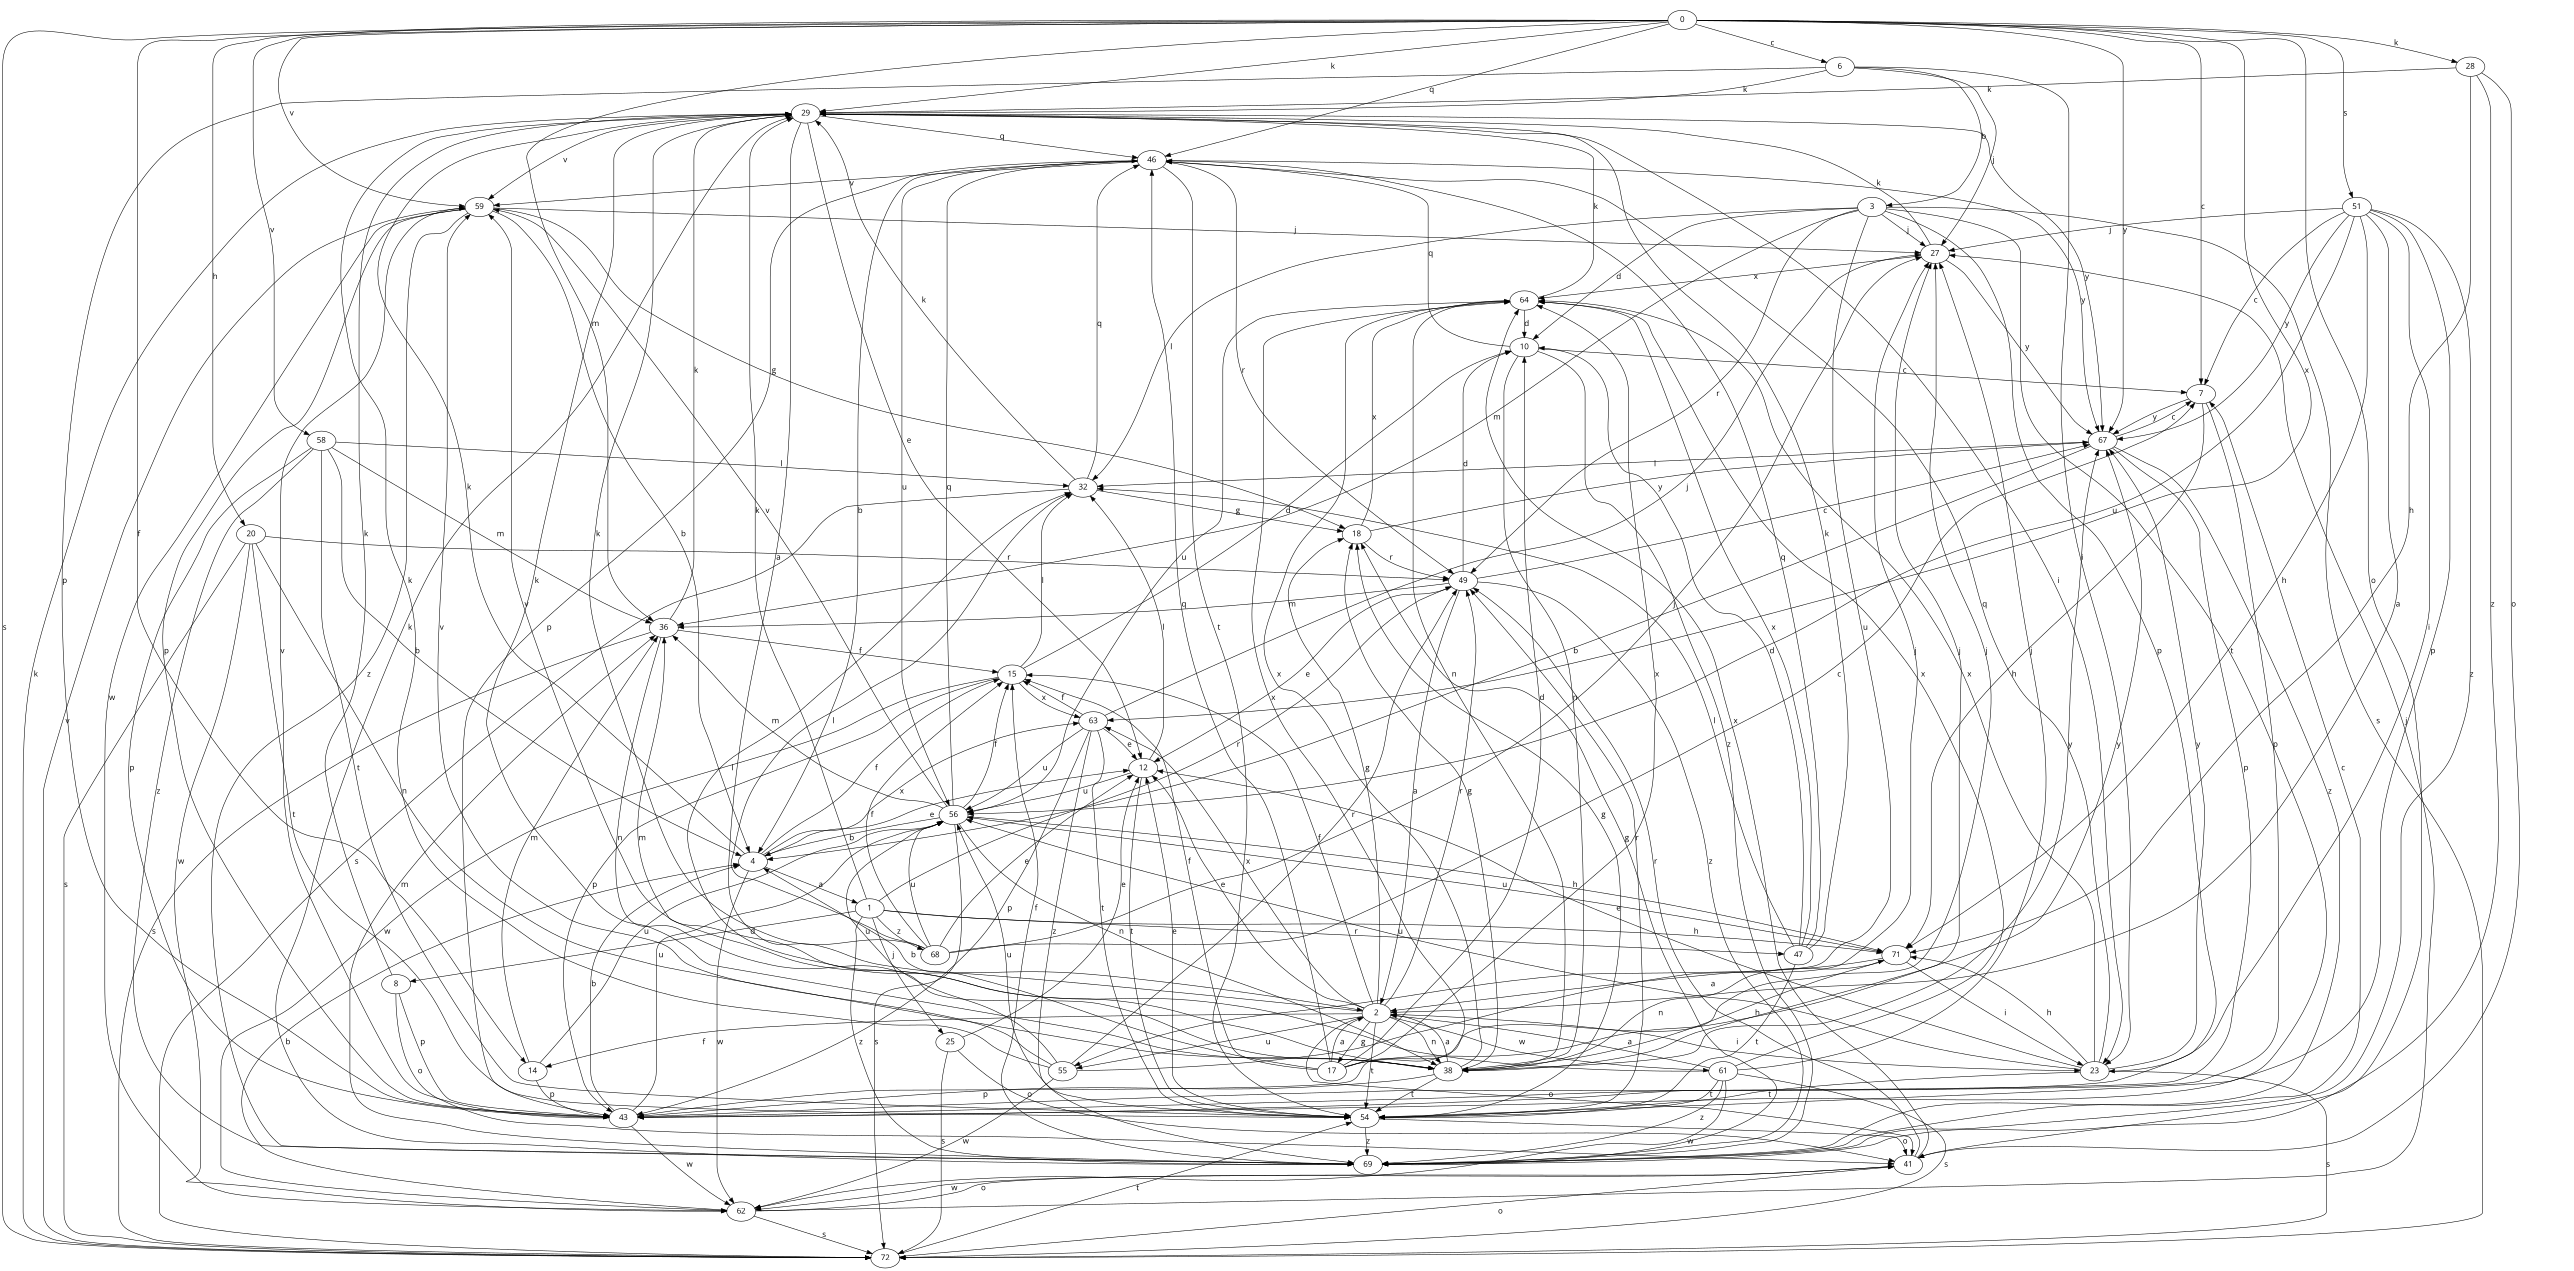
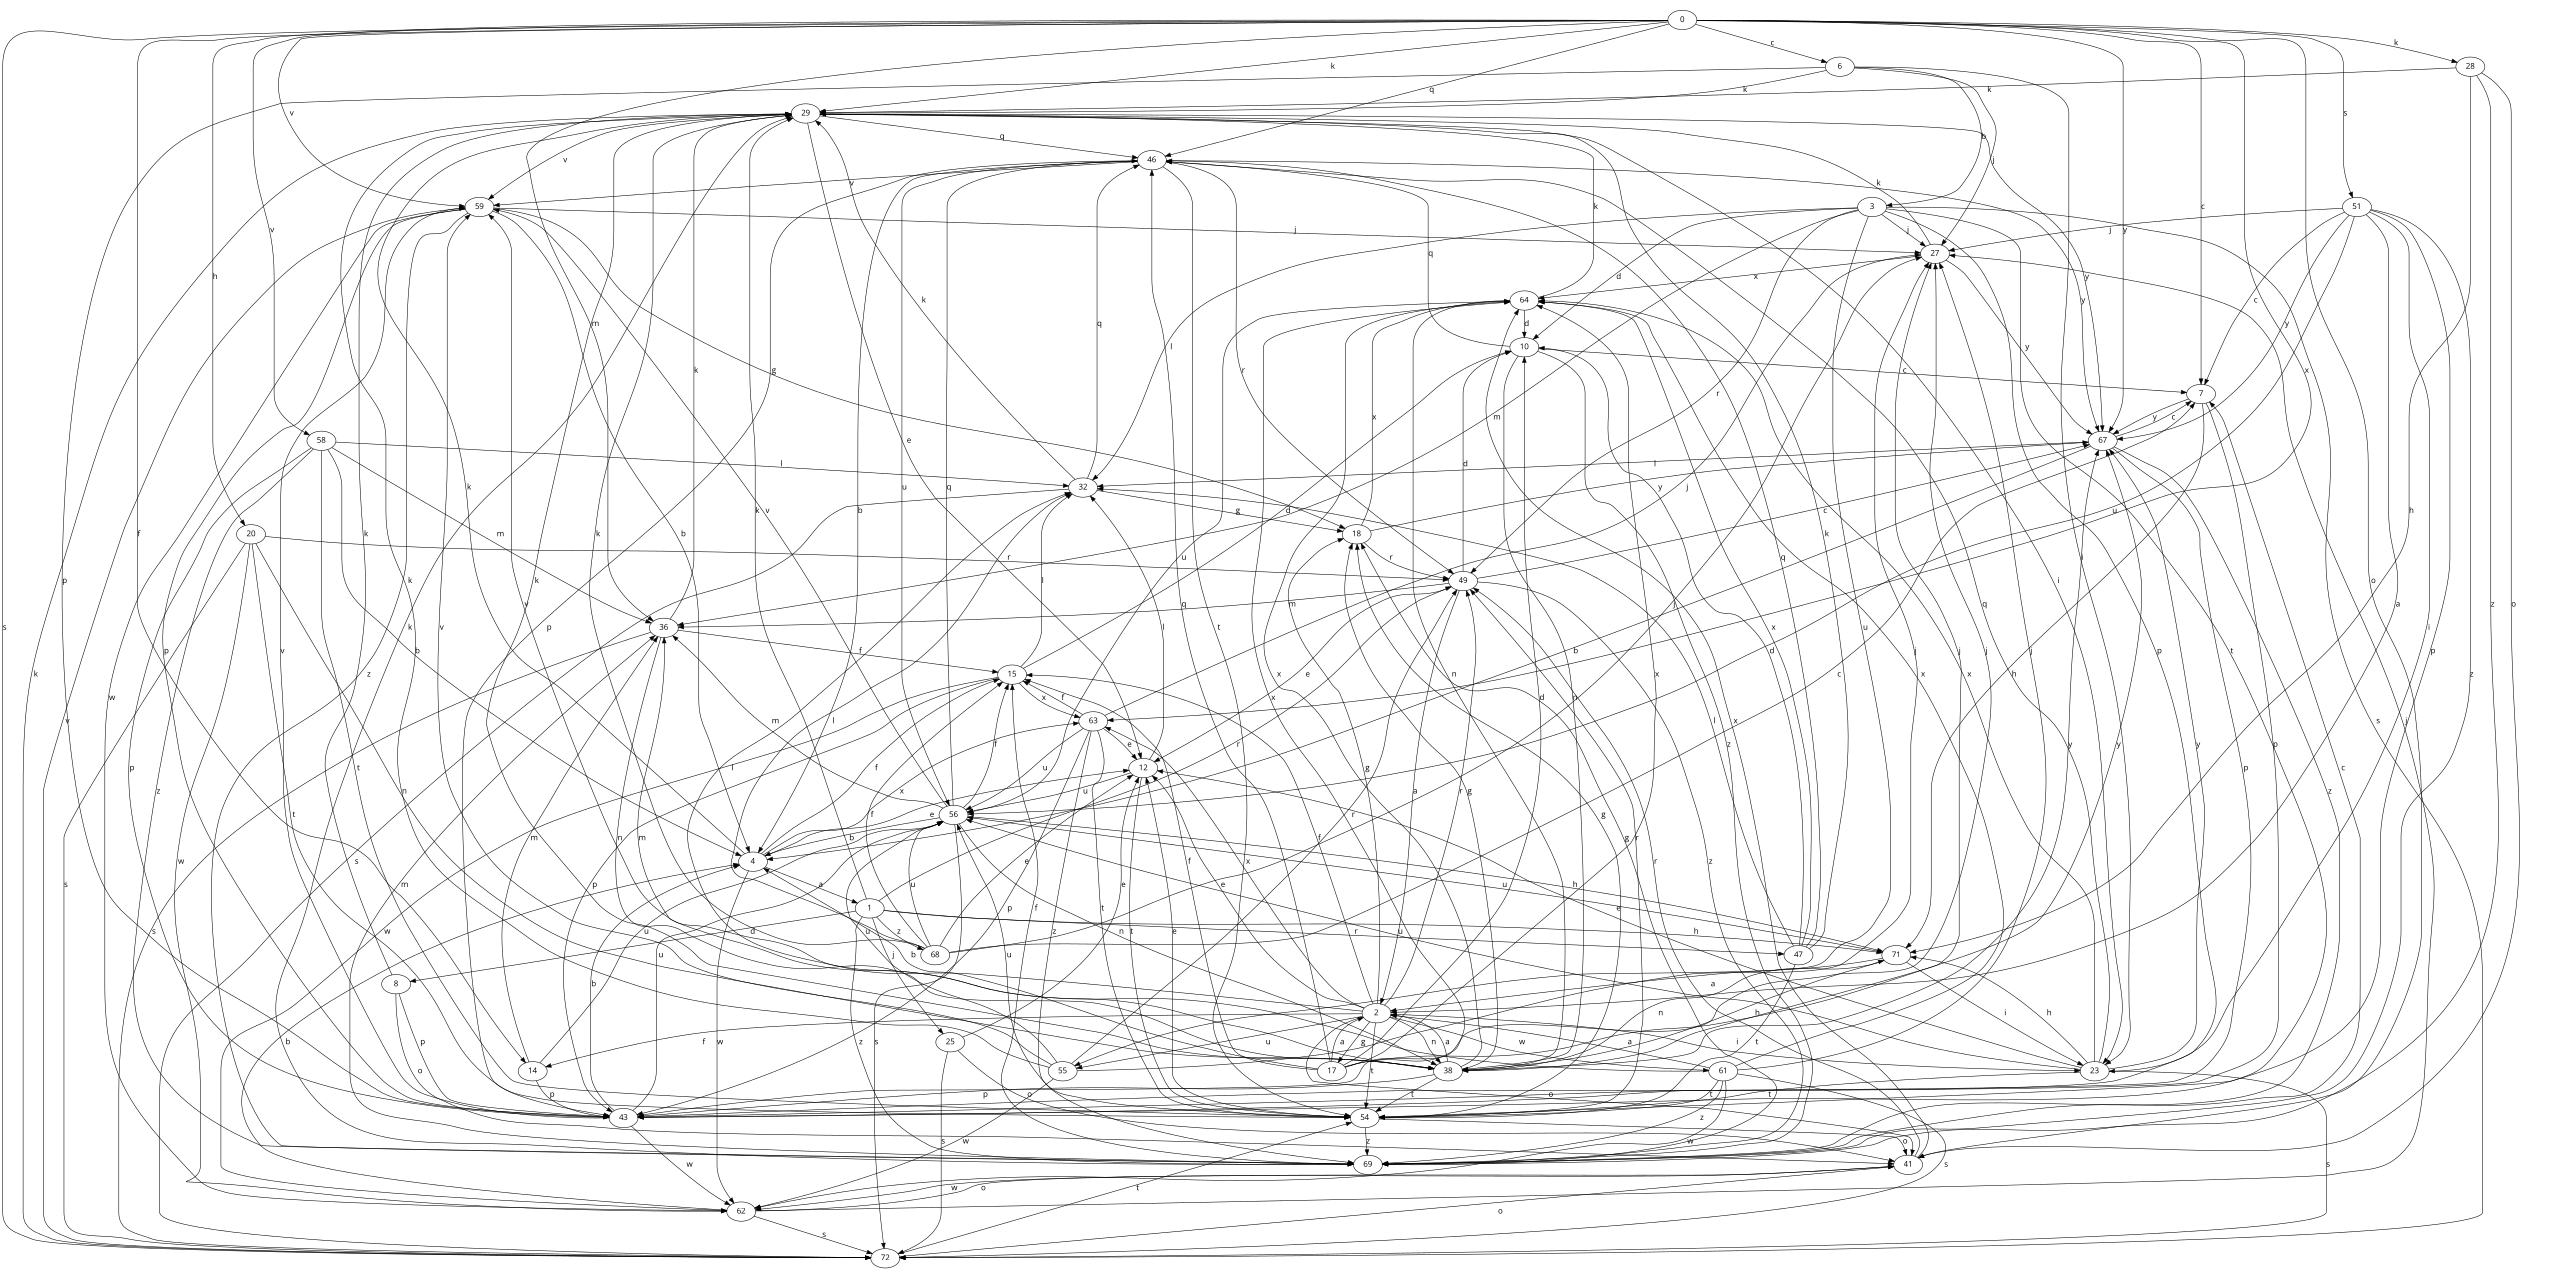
edge "51" -> "71": removed, label "h"
edge "29" -> "2": removed, label "a"
